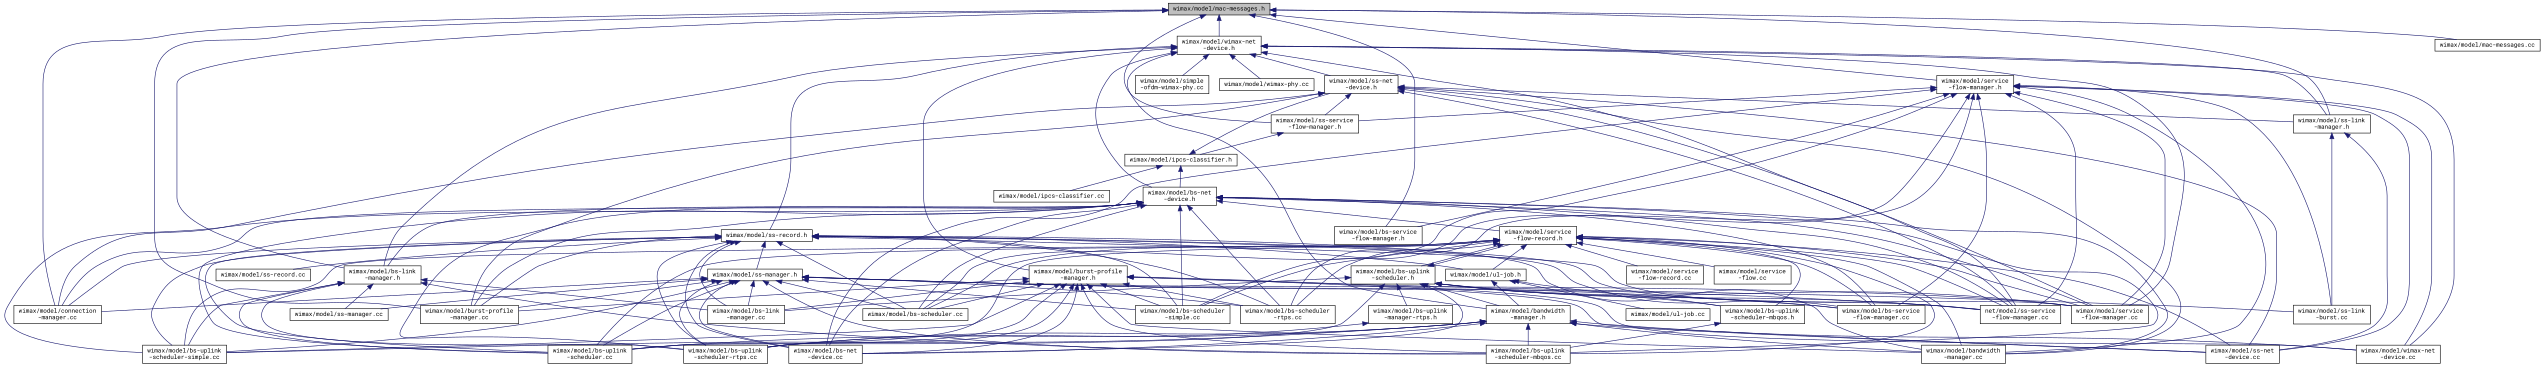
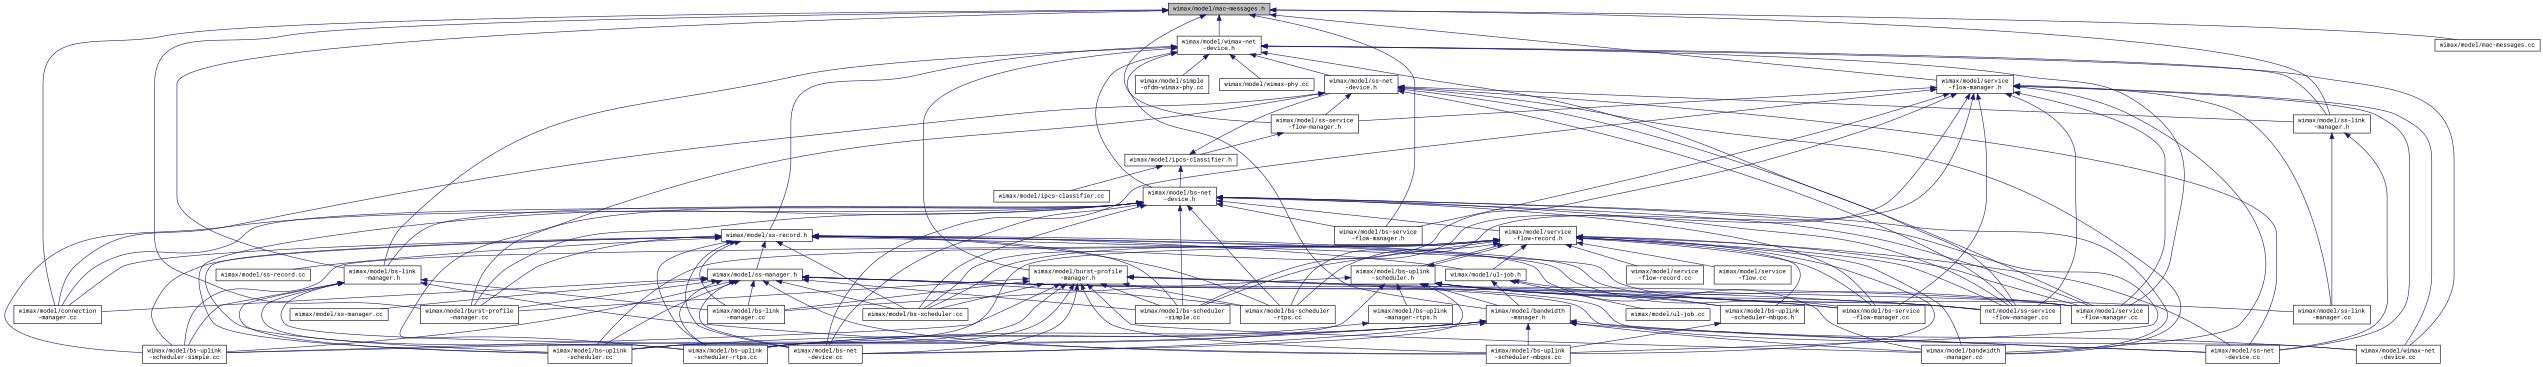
edge "wimax/model/bs-service -flow-manager.h" -> "wimax/model/bs-net -device.h": added
edge "wimax/model/ss-manager.cc" -> "wimax/model/bs-link -manager.h": now "wimax/model/bs-net -device.cc" -> "wimax/model/bs-link -manager.h"
node "wimax/model/ss-link -burst.cc": label "wimax/model/ss-link -burst.cc" -> "wimax/model/ss-link -manager.cc"
